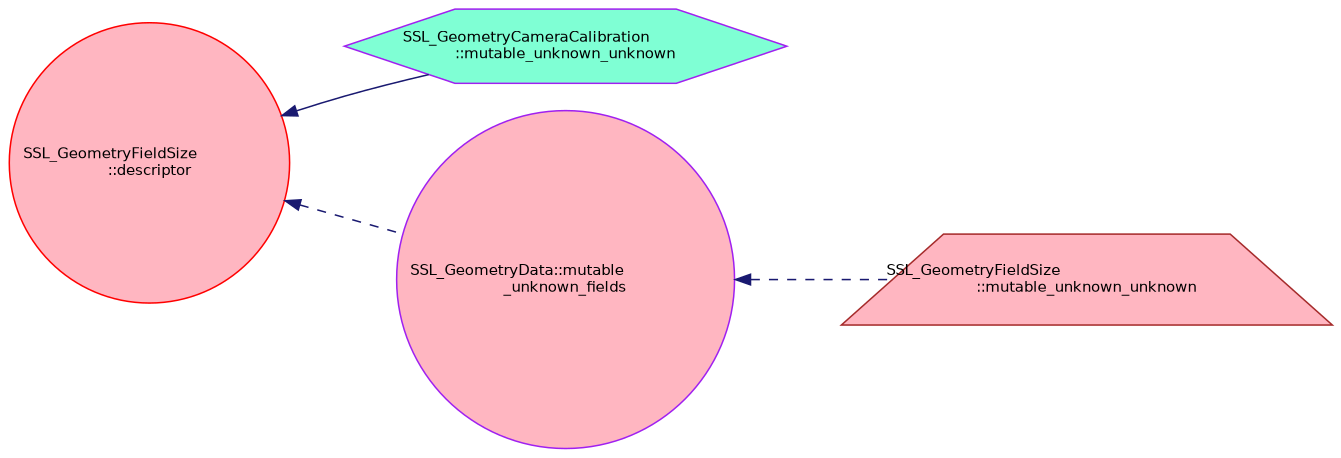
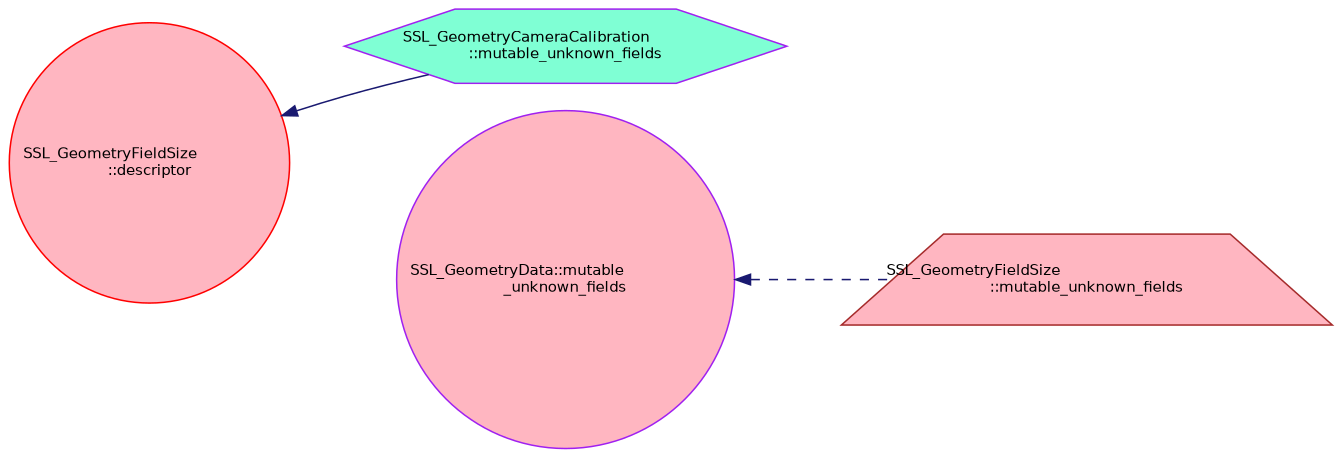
node "SSL_GeometryCameraCalibration ::mutable_unknown_unknown": label "SSL_GeometryCameraCalibration ::mutable_unknown_unknown" -> "SSL_GeometryCameraCalibration ::mutable_unknown_fields"
edge "SSL_GeometryData::mutable _unknown_fields" -> "SSL_GeometryFieldSize ::descriptor": removed
node "SSL_GeometryFieldSize ::mutable_unknown_unknown": label "SSL_GeometryFieldSize ::mutable_unknown_unknown" -> "SSL_GeometryFieldSize ::mutable_unknown_fields"
